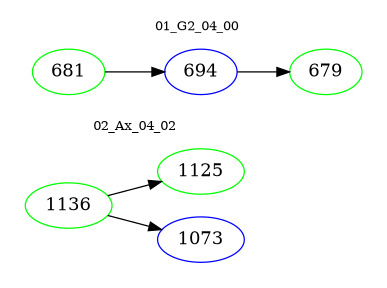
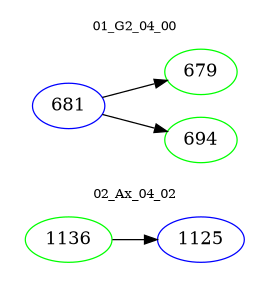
node "681": color green -> blue
node "694": color blue -> green
edge "694" -> "679": now "681" -> "679"
node "1125": color green -> blue
node "1073": removed
